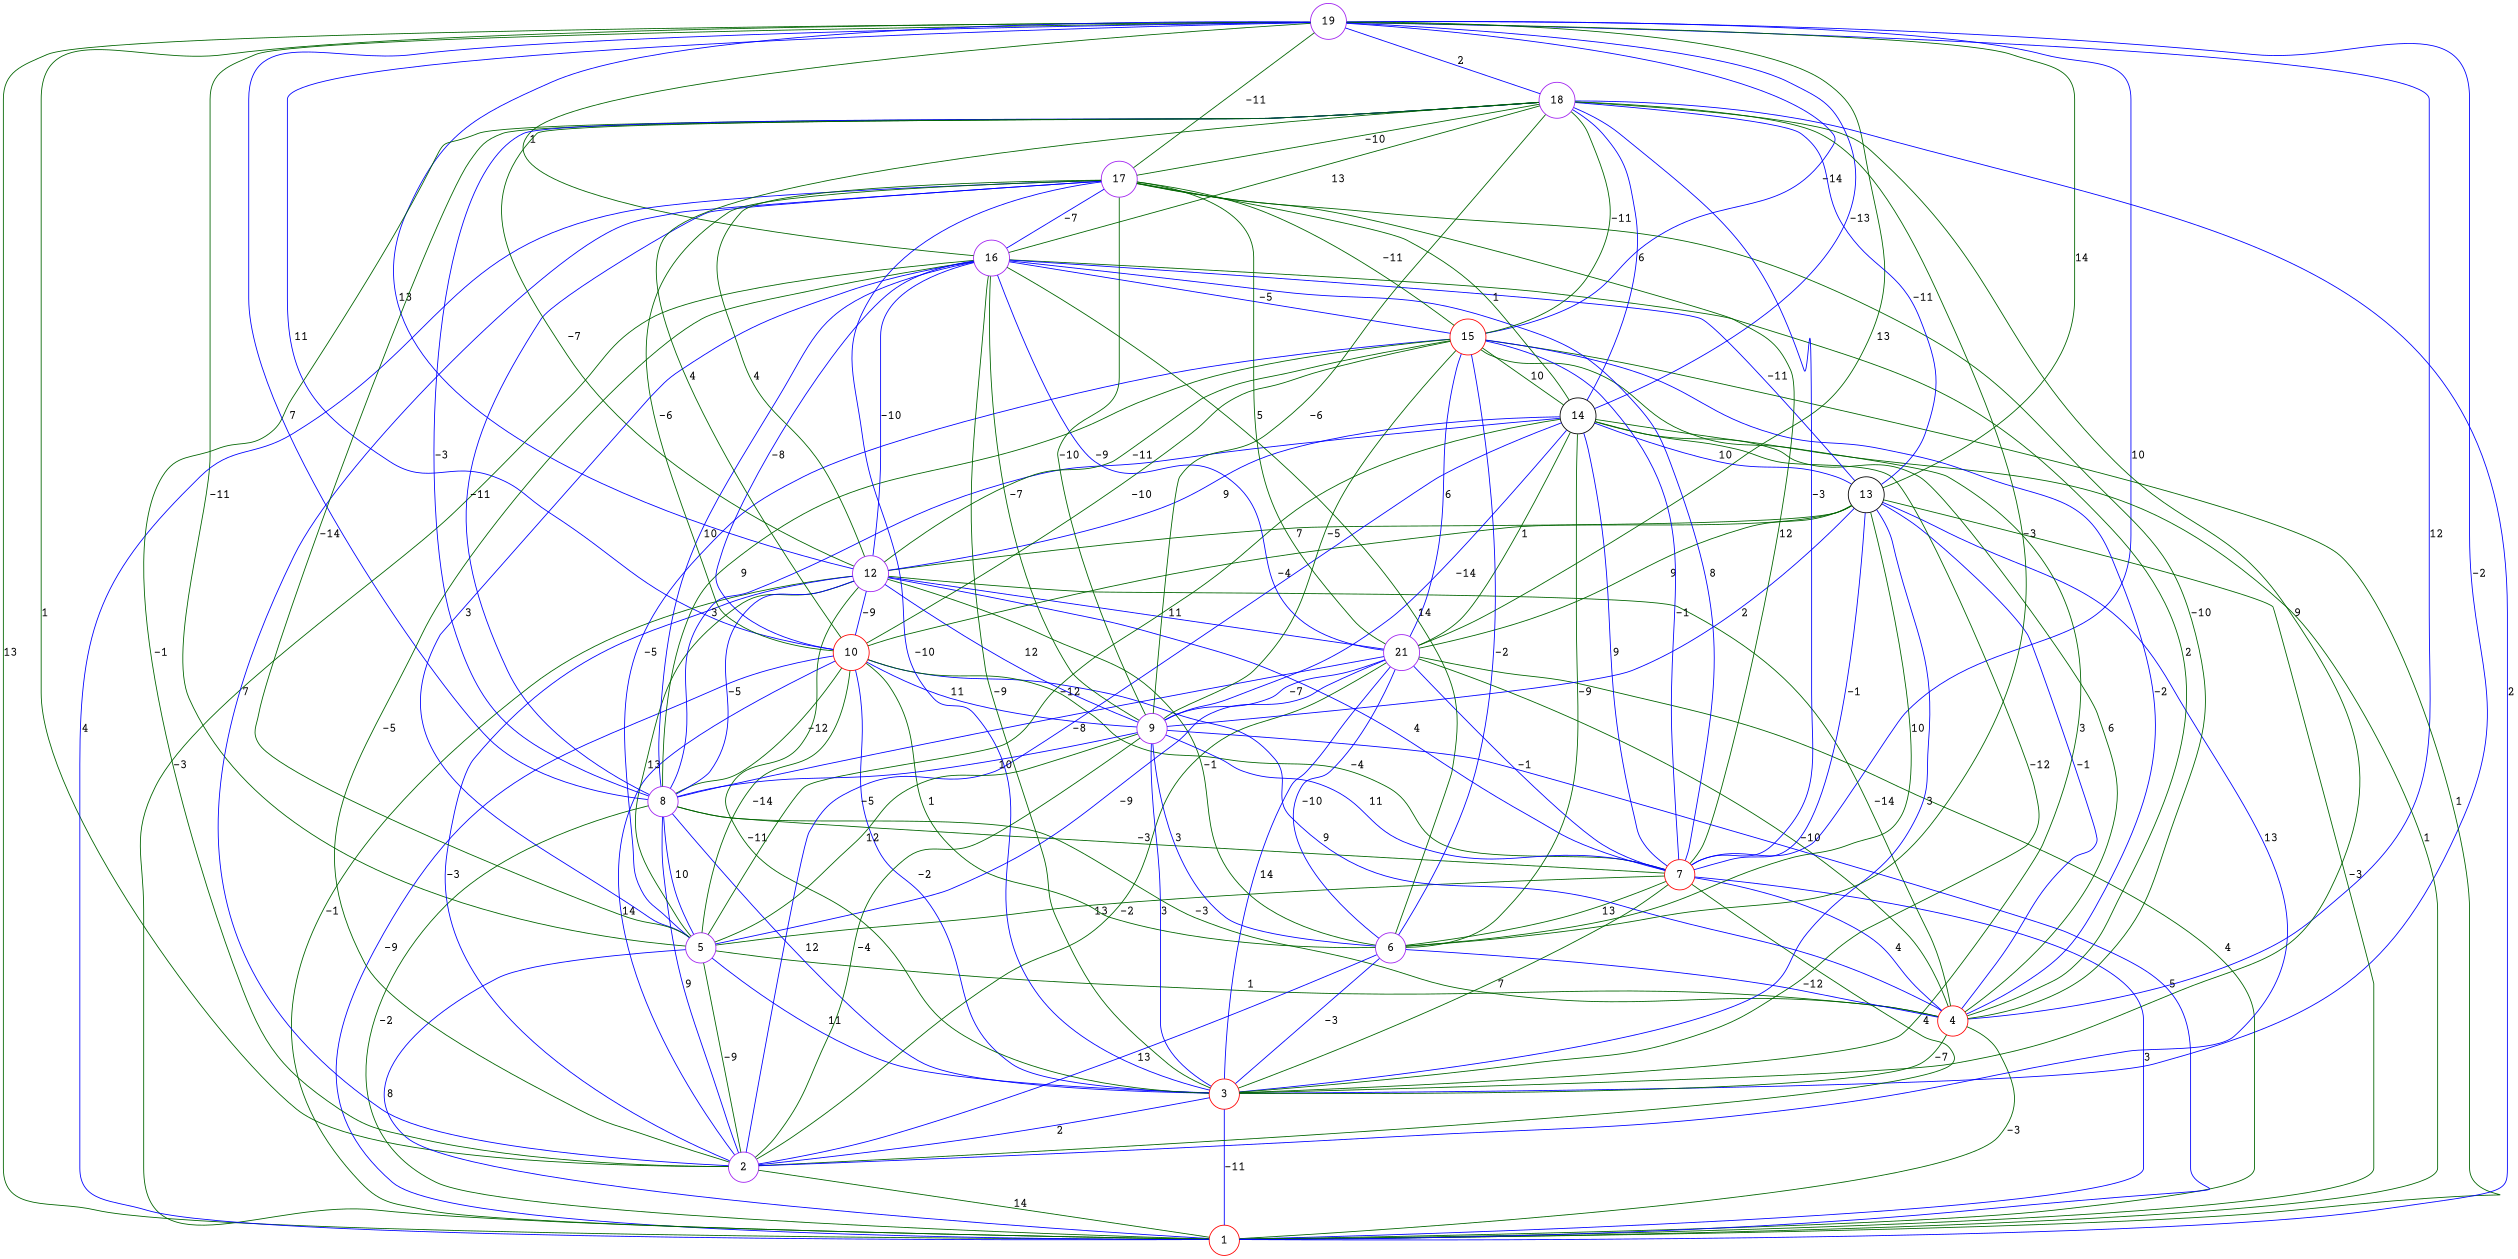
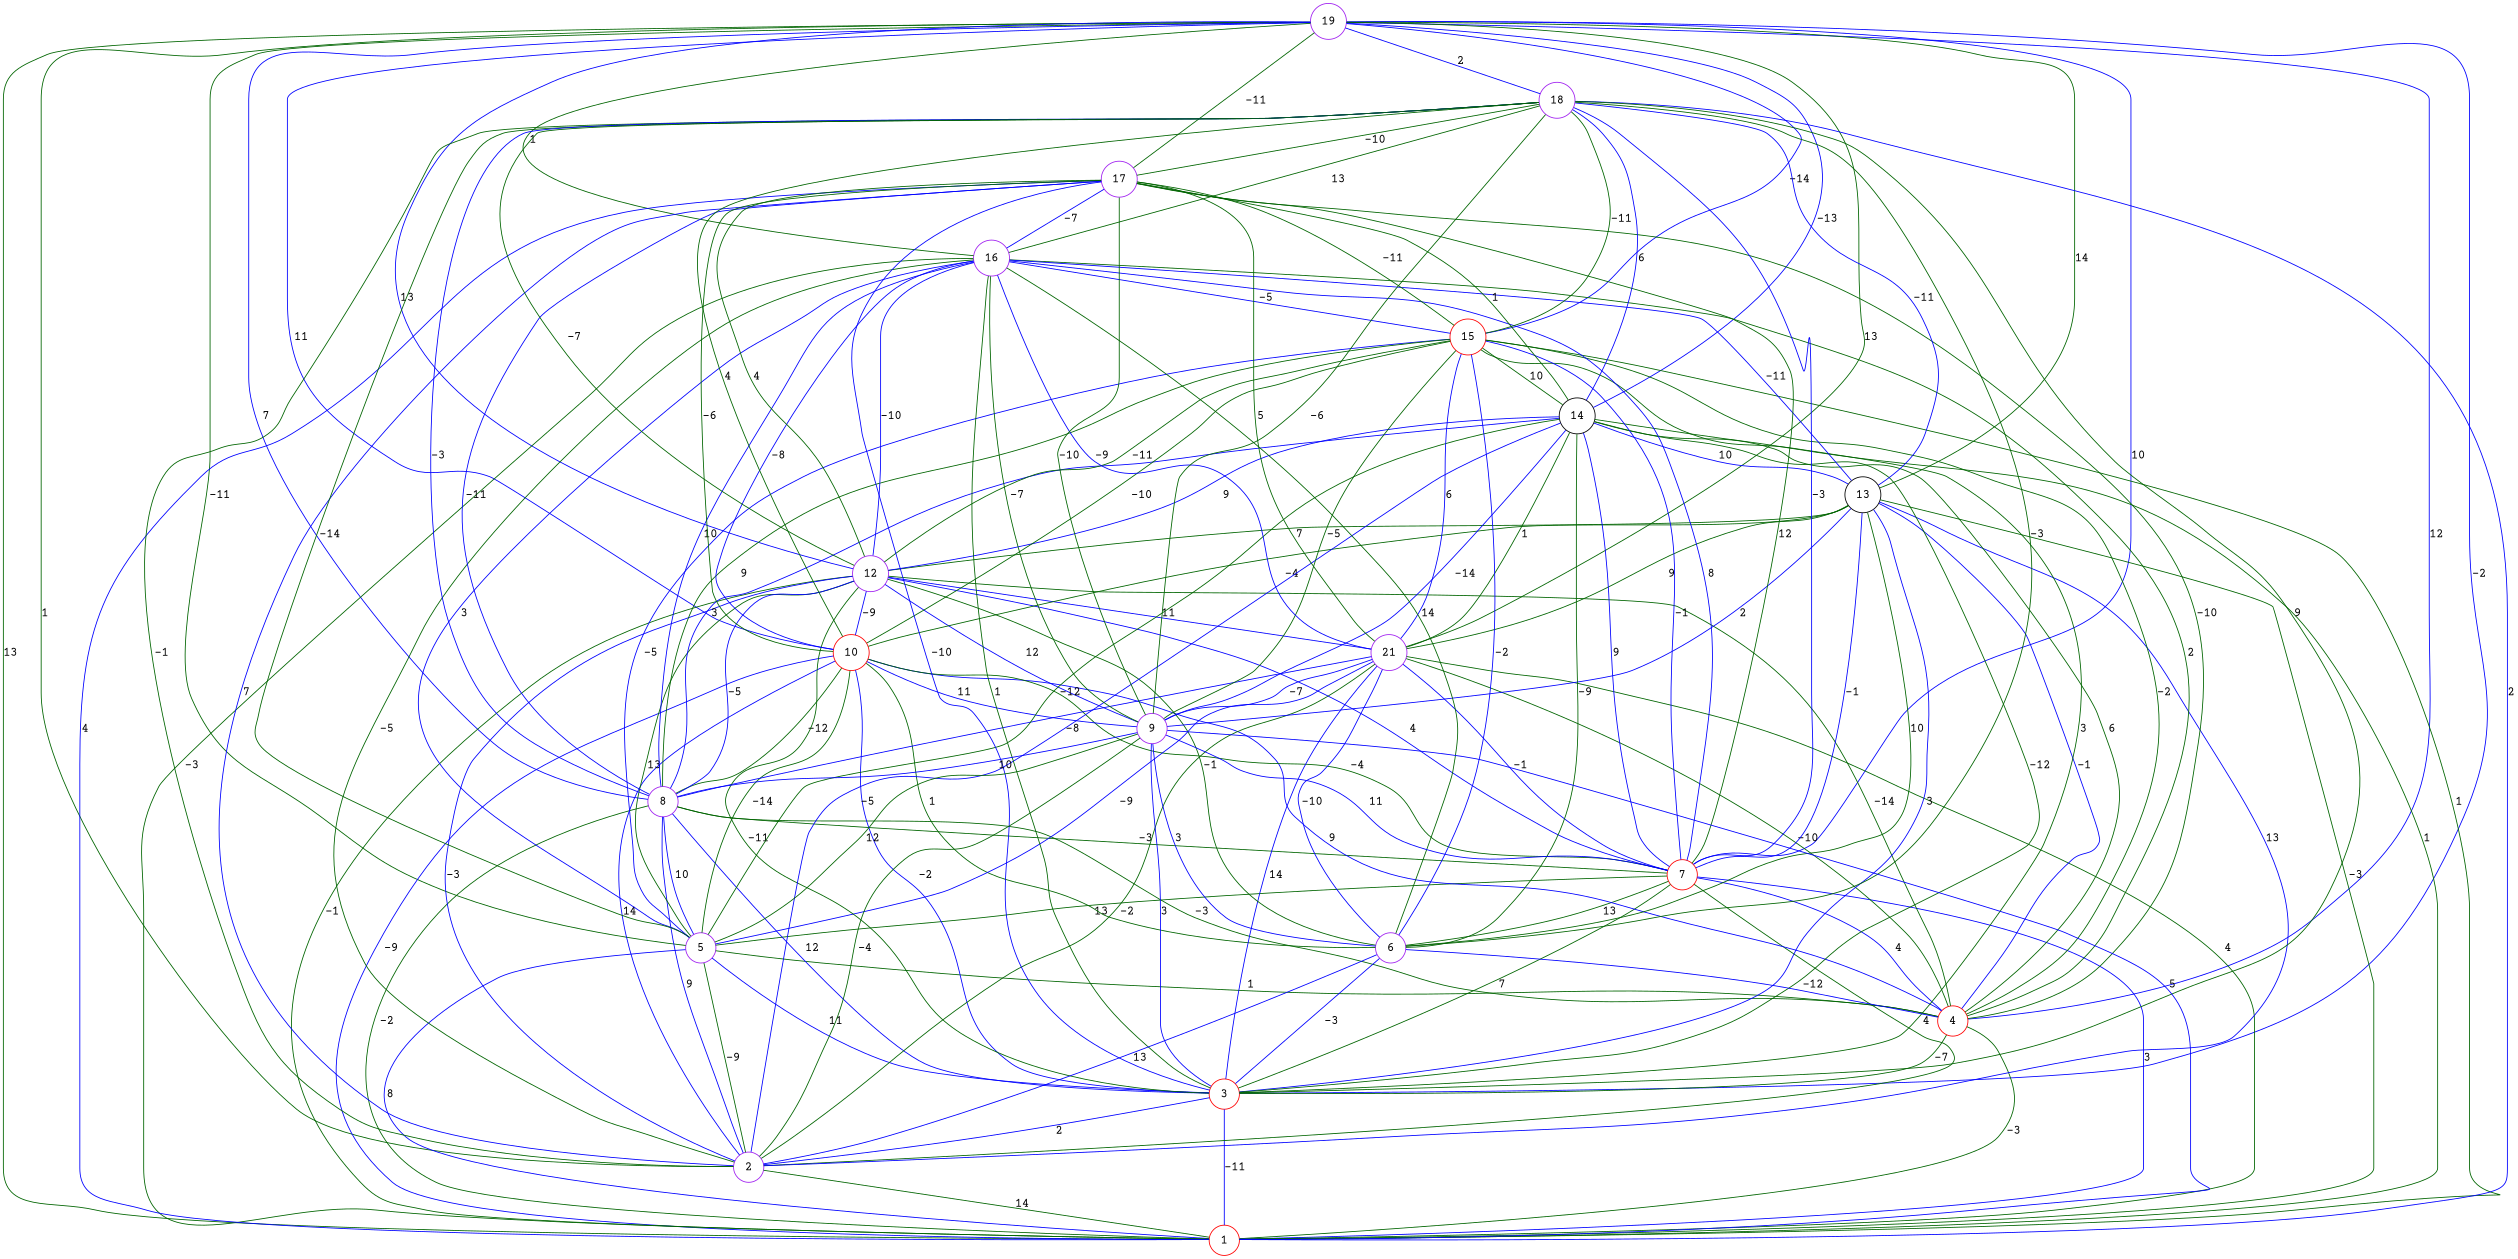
edge "15" -- "4": color blue -> darkgreen
edge "16" -- "3": label "-9" -> "1"
